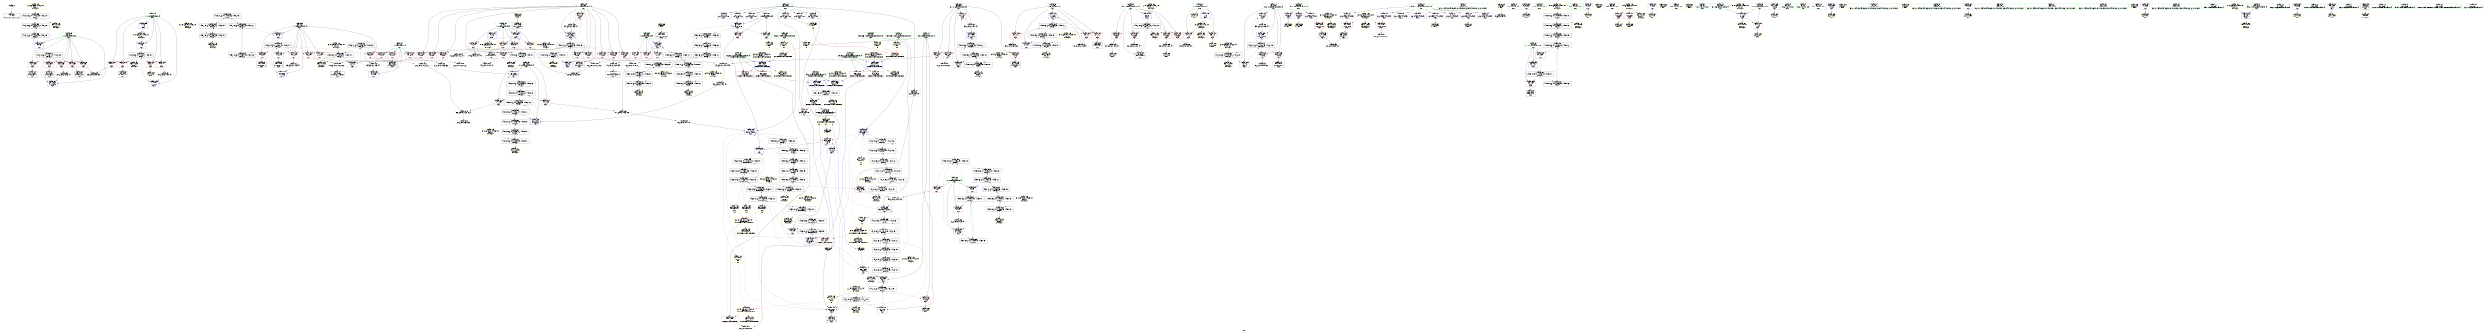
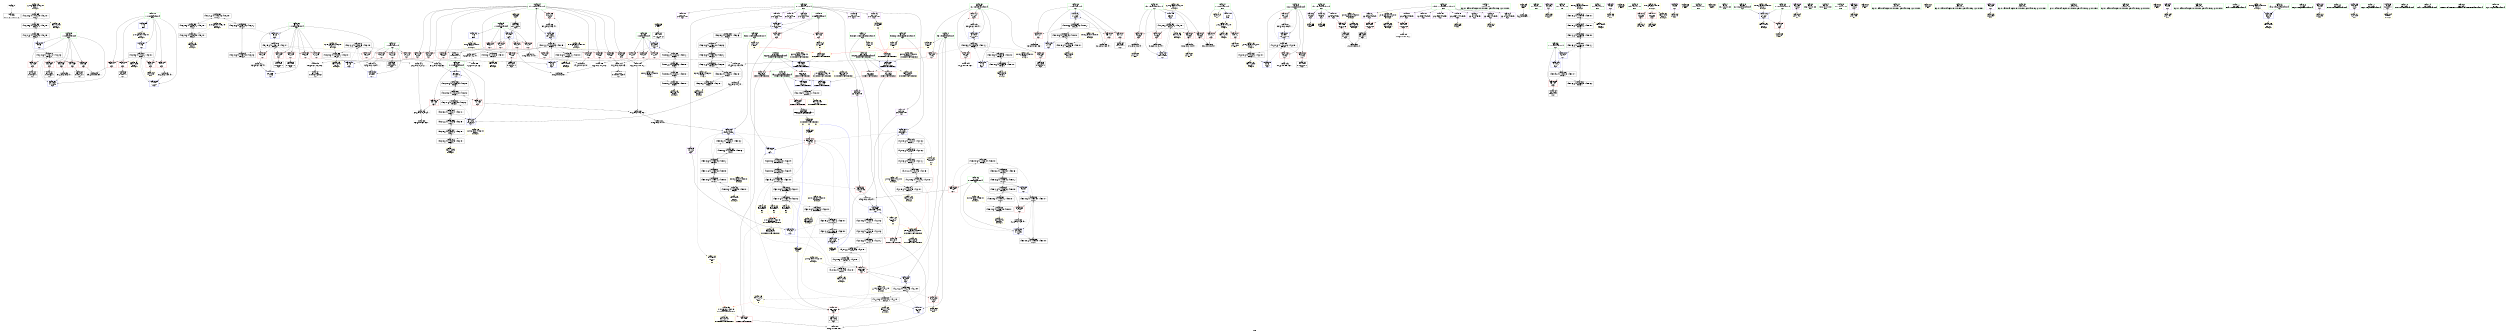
edge "NodeID: 30" -> "NodeID: 290": now "NodeID: 30" -> "NodeID: 215"
